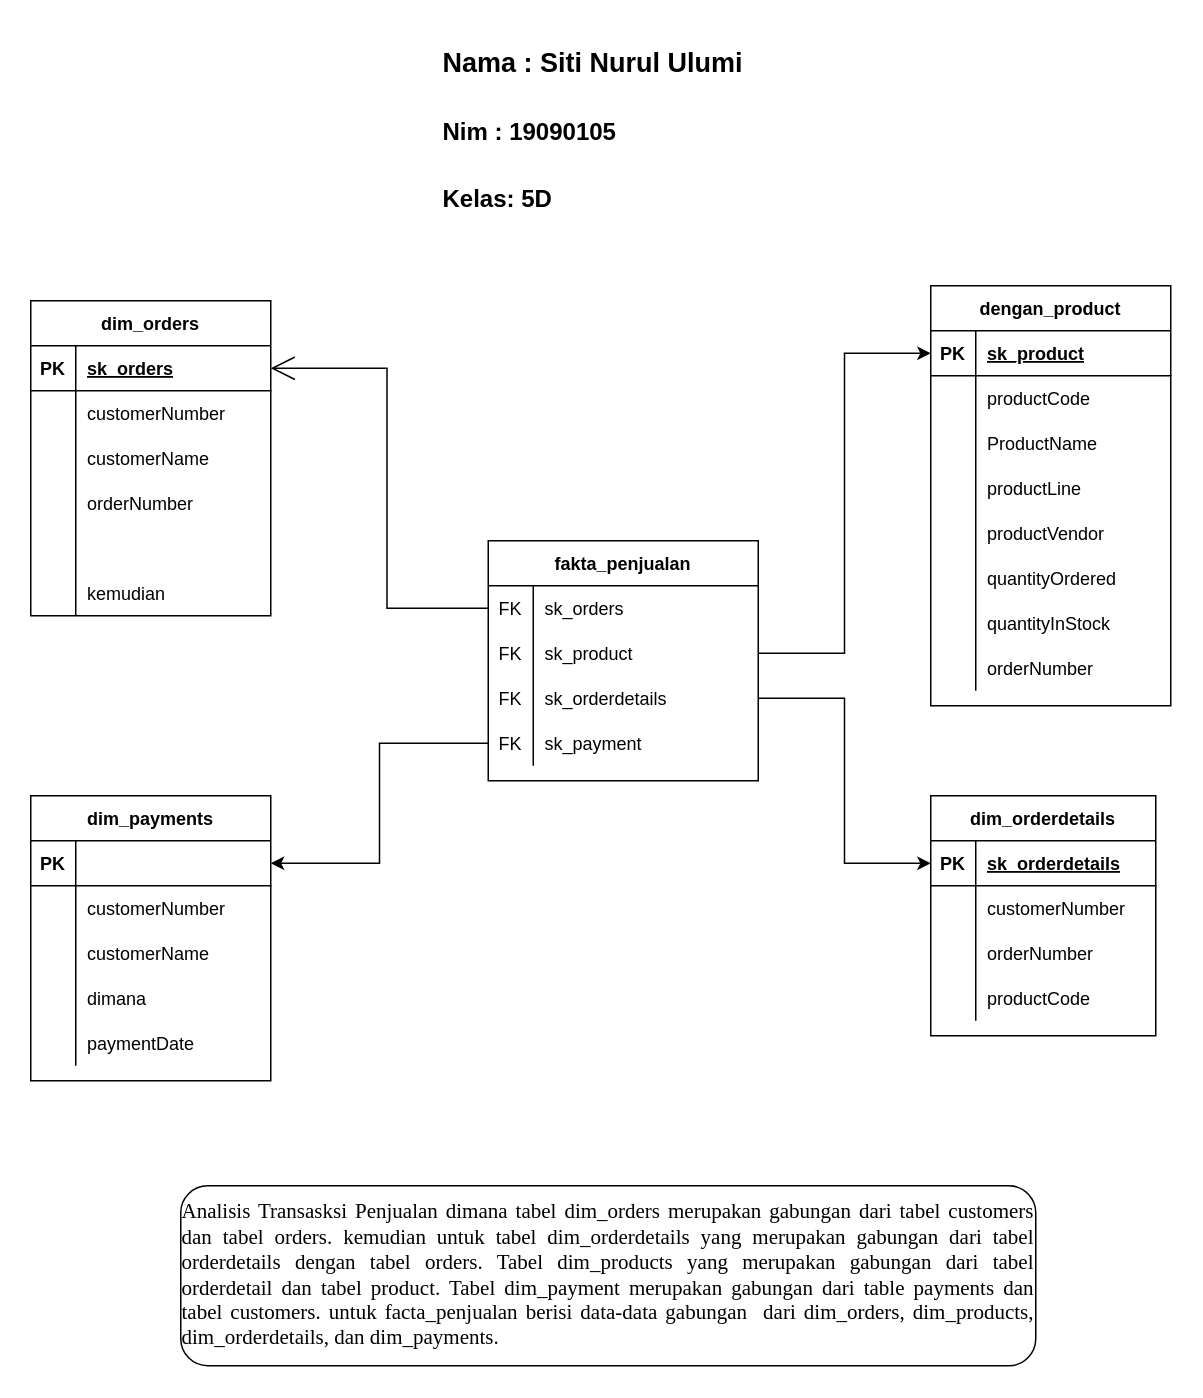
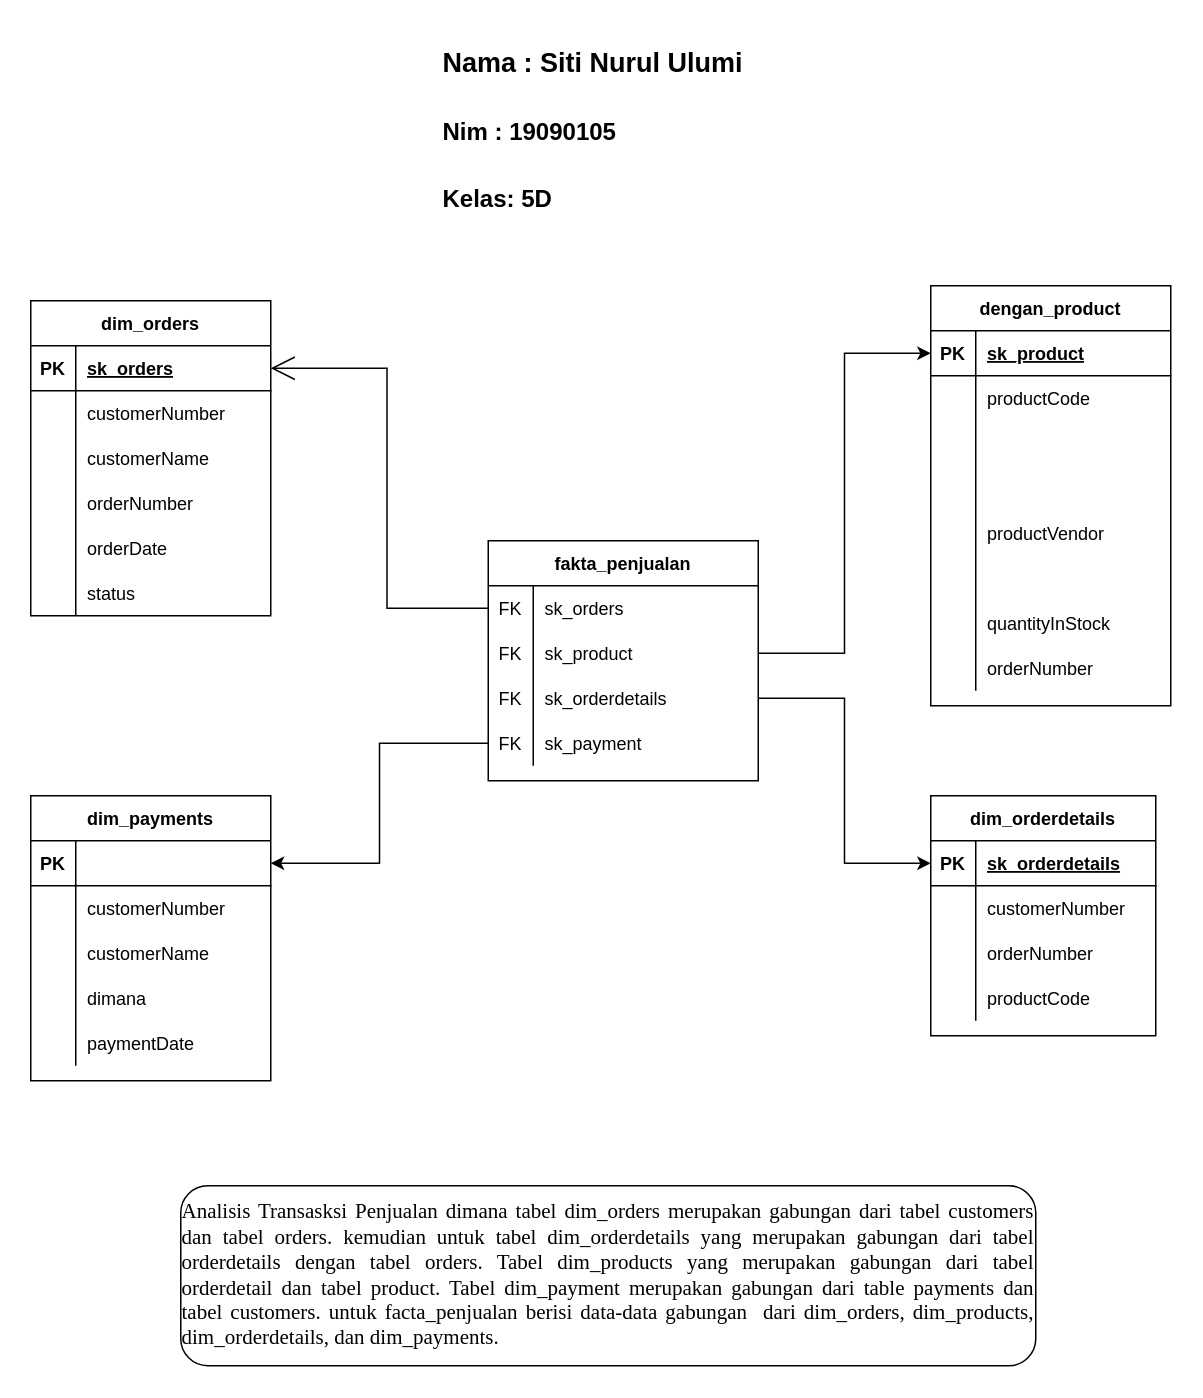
node "ProductName": removed
node "productLine": removed
node "orderDate": added
node "quantityOrdered": removed
node "kemudian": label "kemudian" -> "status"
